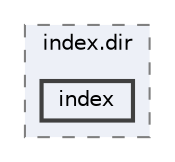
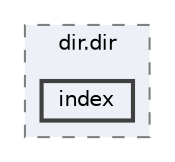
cluster "index.dir": label "index.dir" -> "dir.dir"
